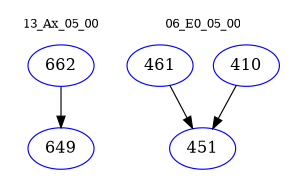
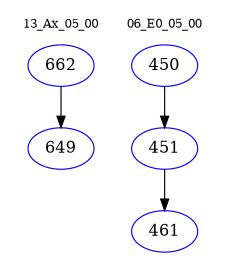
node "410": label "410" -> "450"
edge "461" -> "451": reversed
